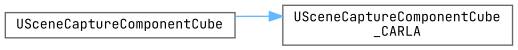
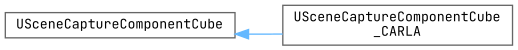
edge "USceneCaptureComponentCube" -> "USceneCaptureComponentCube _CARLA": reversed
